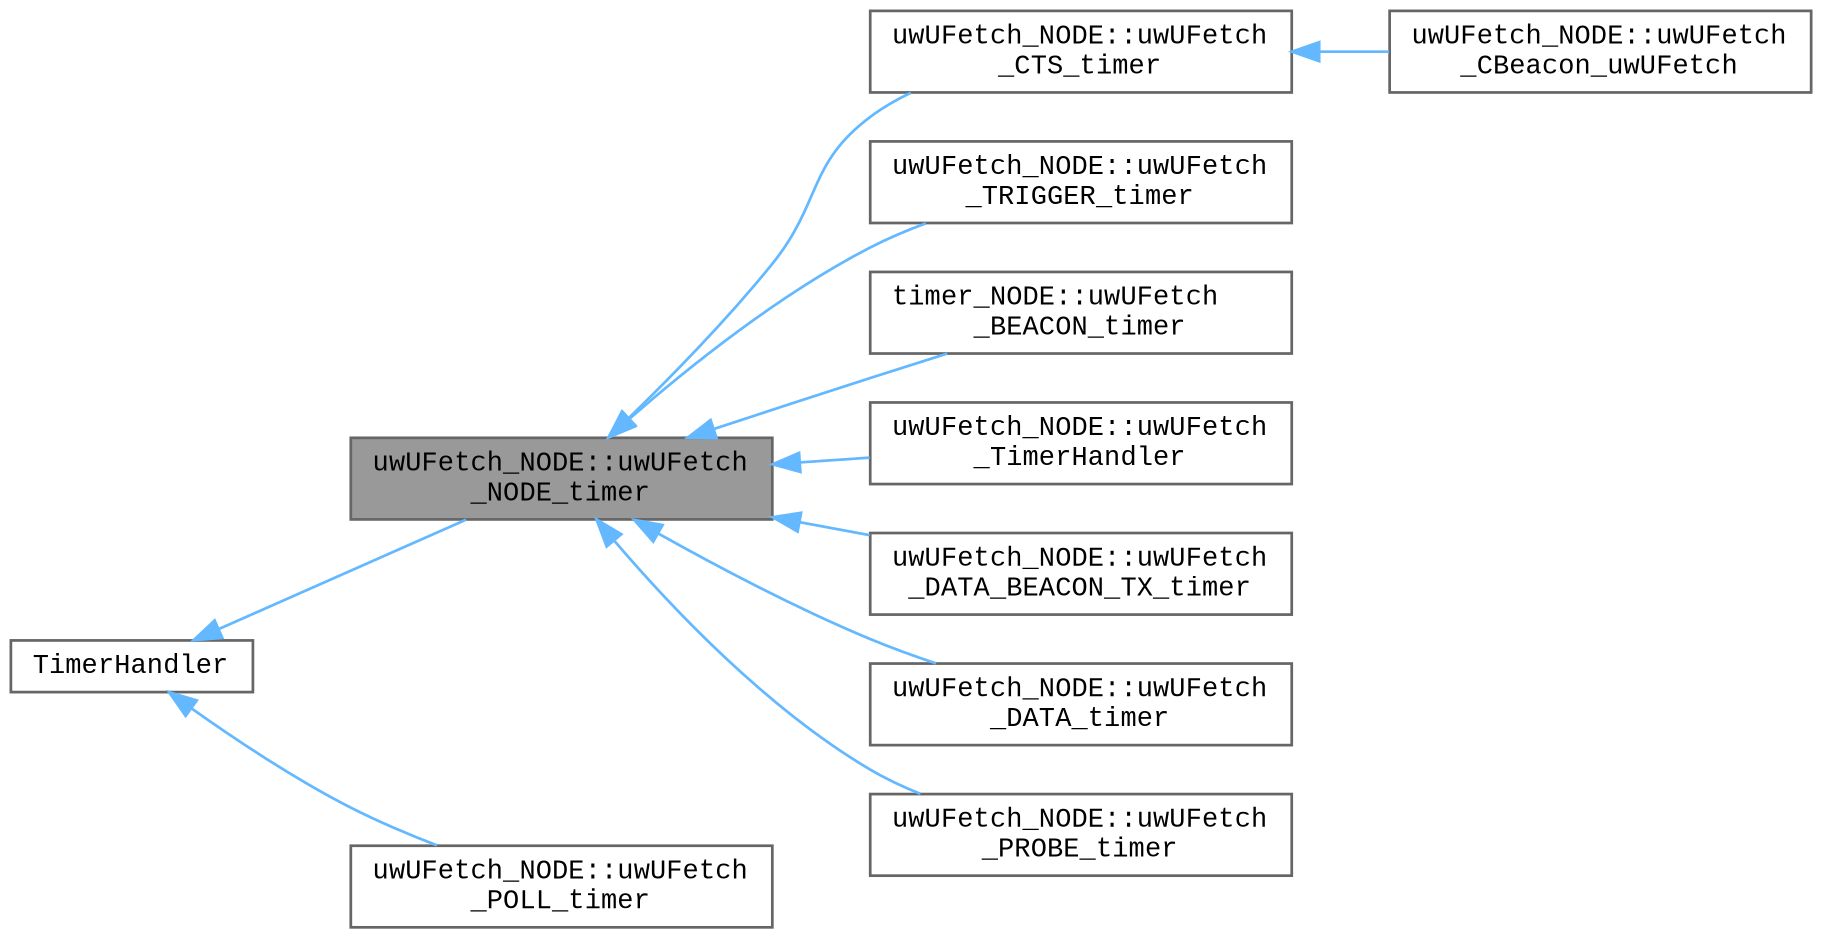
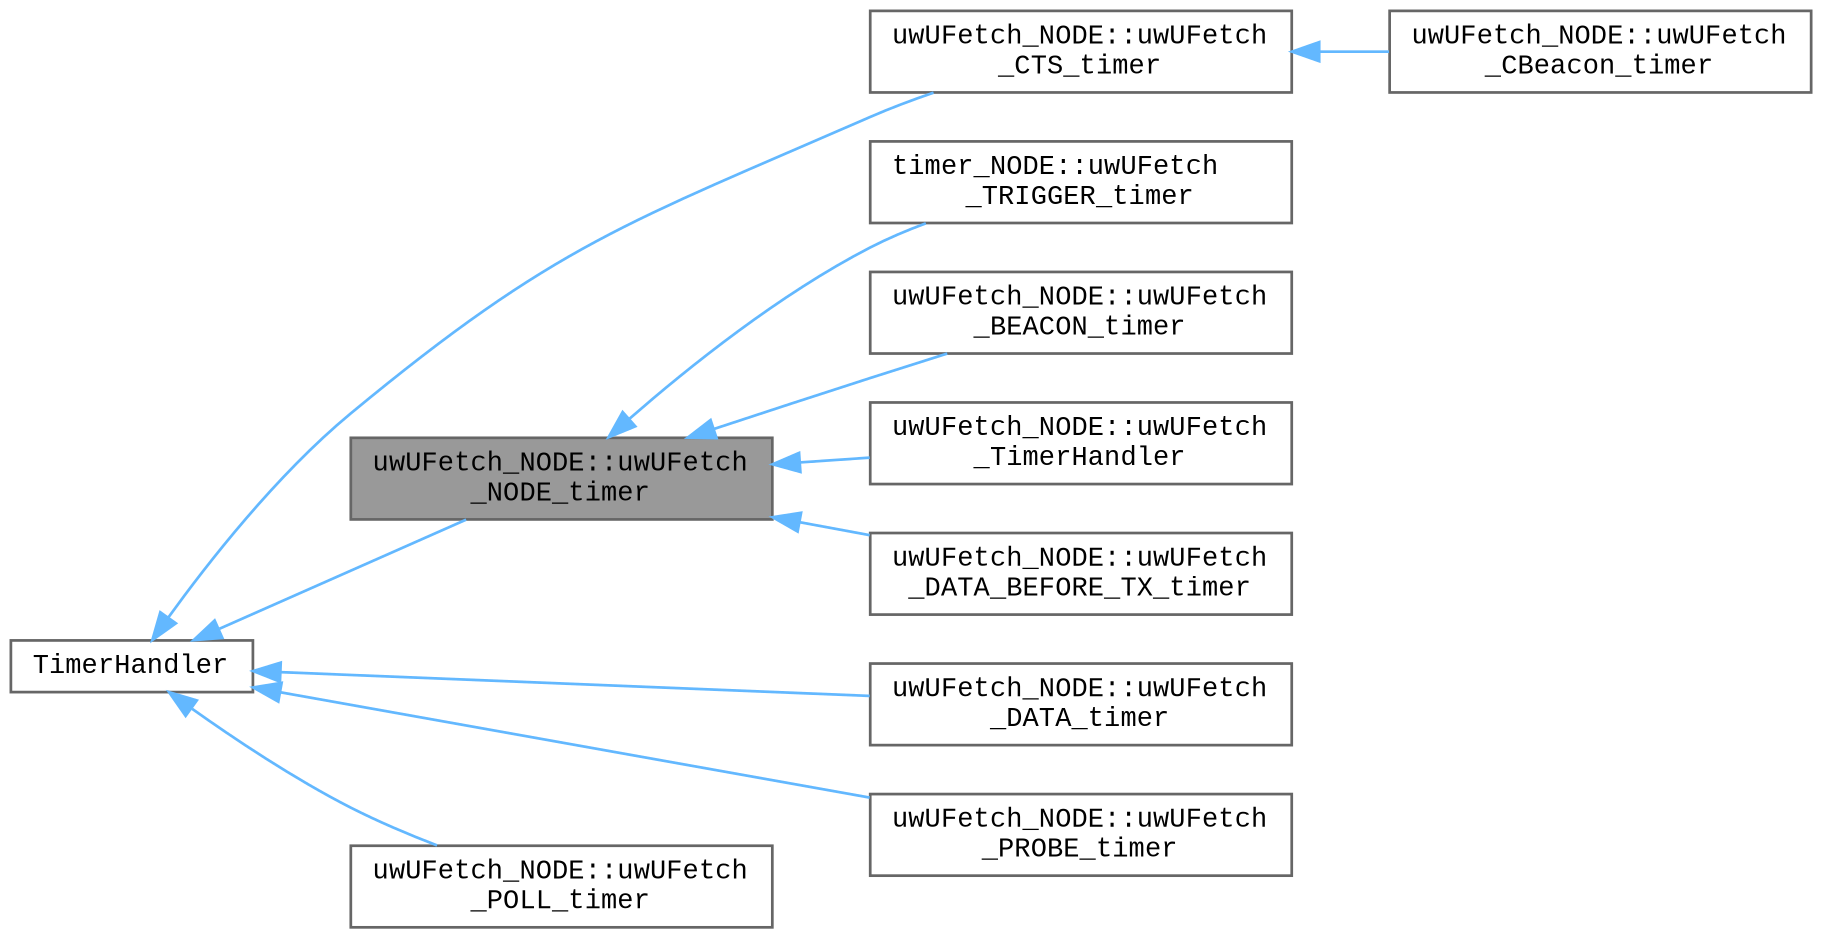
node "uwUFetch_NODE::uwUFetch _CBeacon_uwUFetch": label "uwUFetch_NODE::uwUFetch _CBeacon_uwUFetch" -> "uwUFetch_NODE::uwUFetch _CBeacon_timer"
node "uwUFetch_NODE::uwUFetch _TRIGGER_timer": label "uwUFetch_NODE::uwUFetch _TRIGGER_timer" -> "timer_NODE::uwUFetch _TRIGGER_timer"
edge "uwUFetch_NODE::uwUFetch _CTS_timer" -> "uwUFetch_NODE::uwUFetch _NODE_timer": now "uwUFetch_NODE::uwUFetch _CTS_timer" -> "TimerHandler"
node "timer_NODE::uwUFetch _BEACON_timer": label "timer_NODE::uwUFetch _BEACON_timer" -> "uwUFetch_NODE::uwUFetch _BEACON_timer"
node "uwUFetch_NODE::uwUFetch _DATA_BEACON_TX_timer": label "uwUFetch_NODE::uwUFetch _DATA_BEACON_TX_timer" -> "uwUFetch_NODE::uwUFetch _DATA_BEFORE_TX_timer"
edge "uwUFetch_NODE::uwUFetch _DATA_timer" -> "uwUFetch_NODE::uwUFetch _NODE_timer": now "uwUFetch_NODE::uwUFetch _DATA_timer" -> "TimerHandler"
edge "uwUFetch_NODE::uwUFetch _PROBE_timer" -> "uwUFetch_NODE::uwUFetch _NODE_timer": now "uwUFetch_NODE::uwUFetch _PROBE_timer" -> "TimerHandler"
